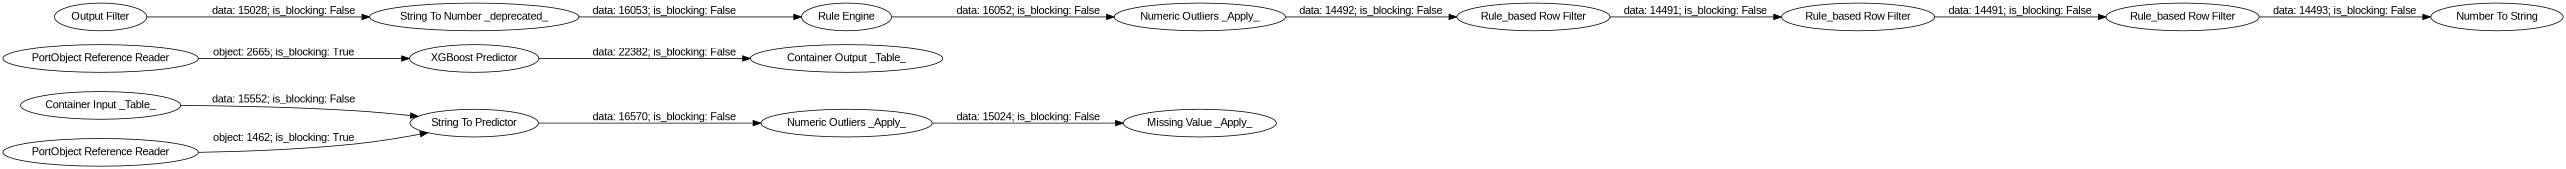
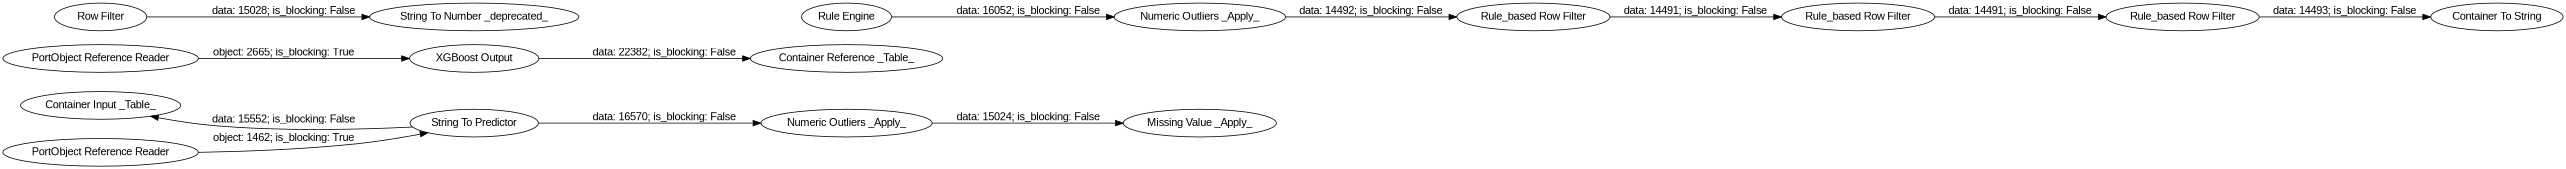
node "Output Filter": label "Output Filter" -> "Row Filter"
edge "String To Number _deprecated_" -> "Rule Engine": removed, label "data: 16053; is_blocking: False"
node "Number To String": label "Number To String" -> "Container To String"
node "XGBoost Predictor": label "XGBoost Predictor" -> "XGBoost Output"
node "Container Output _Table_": label "Container Output _Table_" -> "Container Reference _Table_"
edge "Container Input _Table_" -> "String To Predictor": reversed
